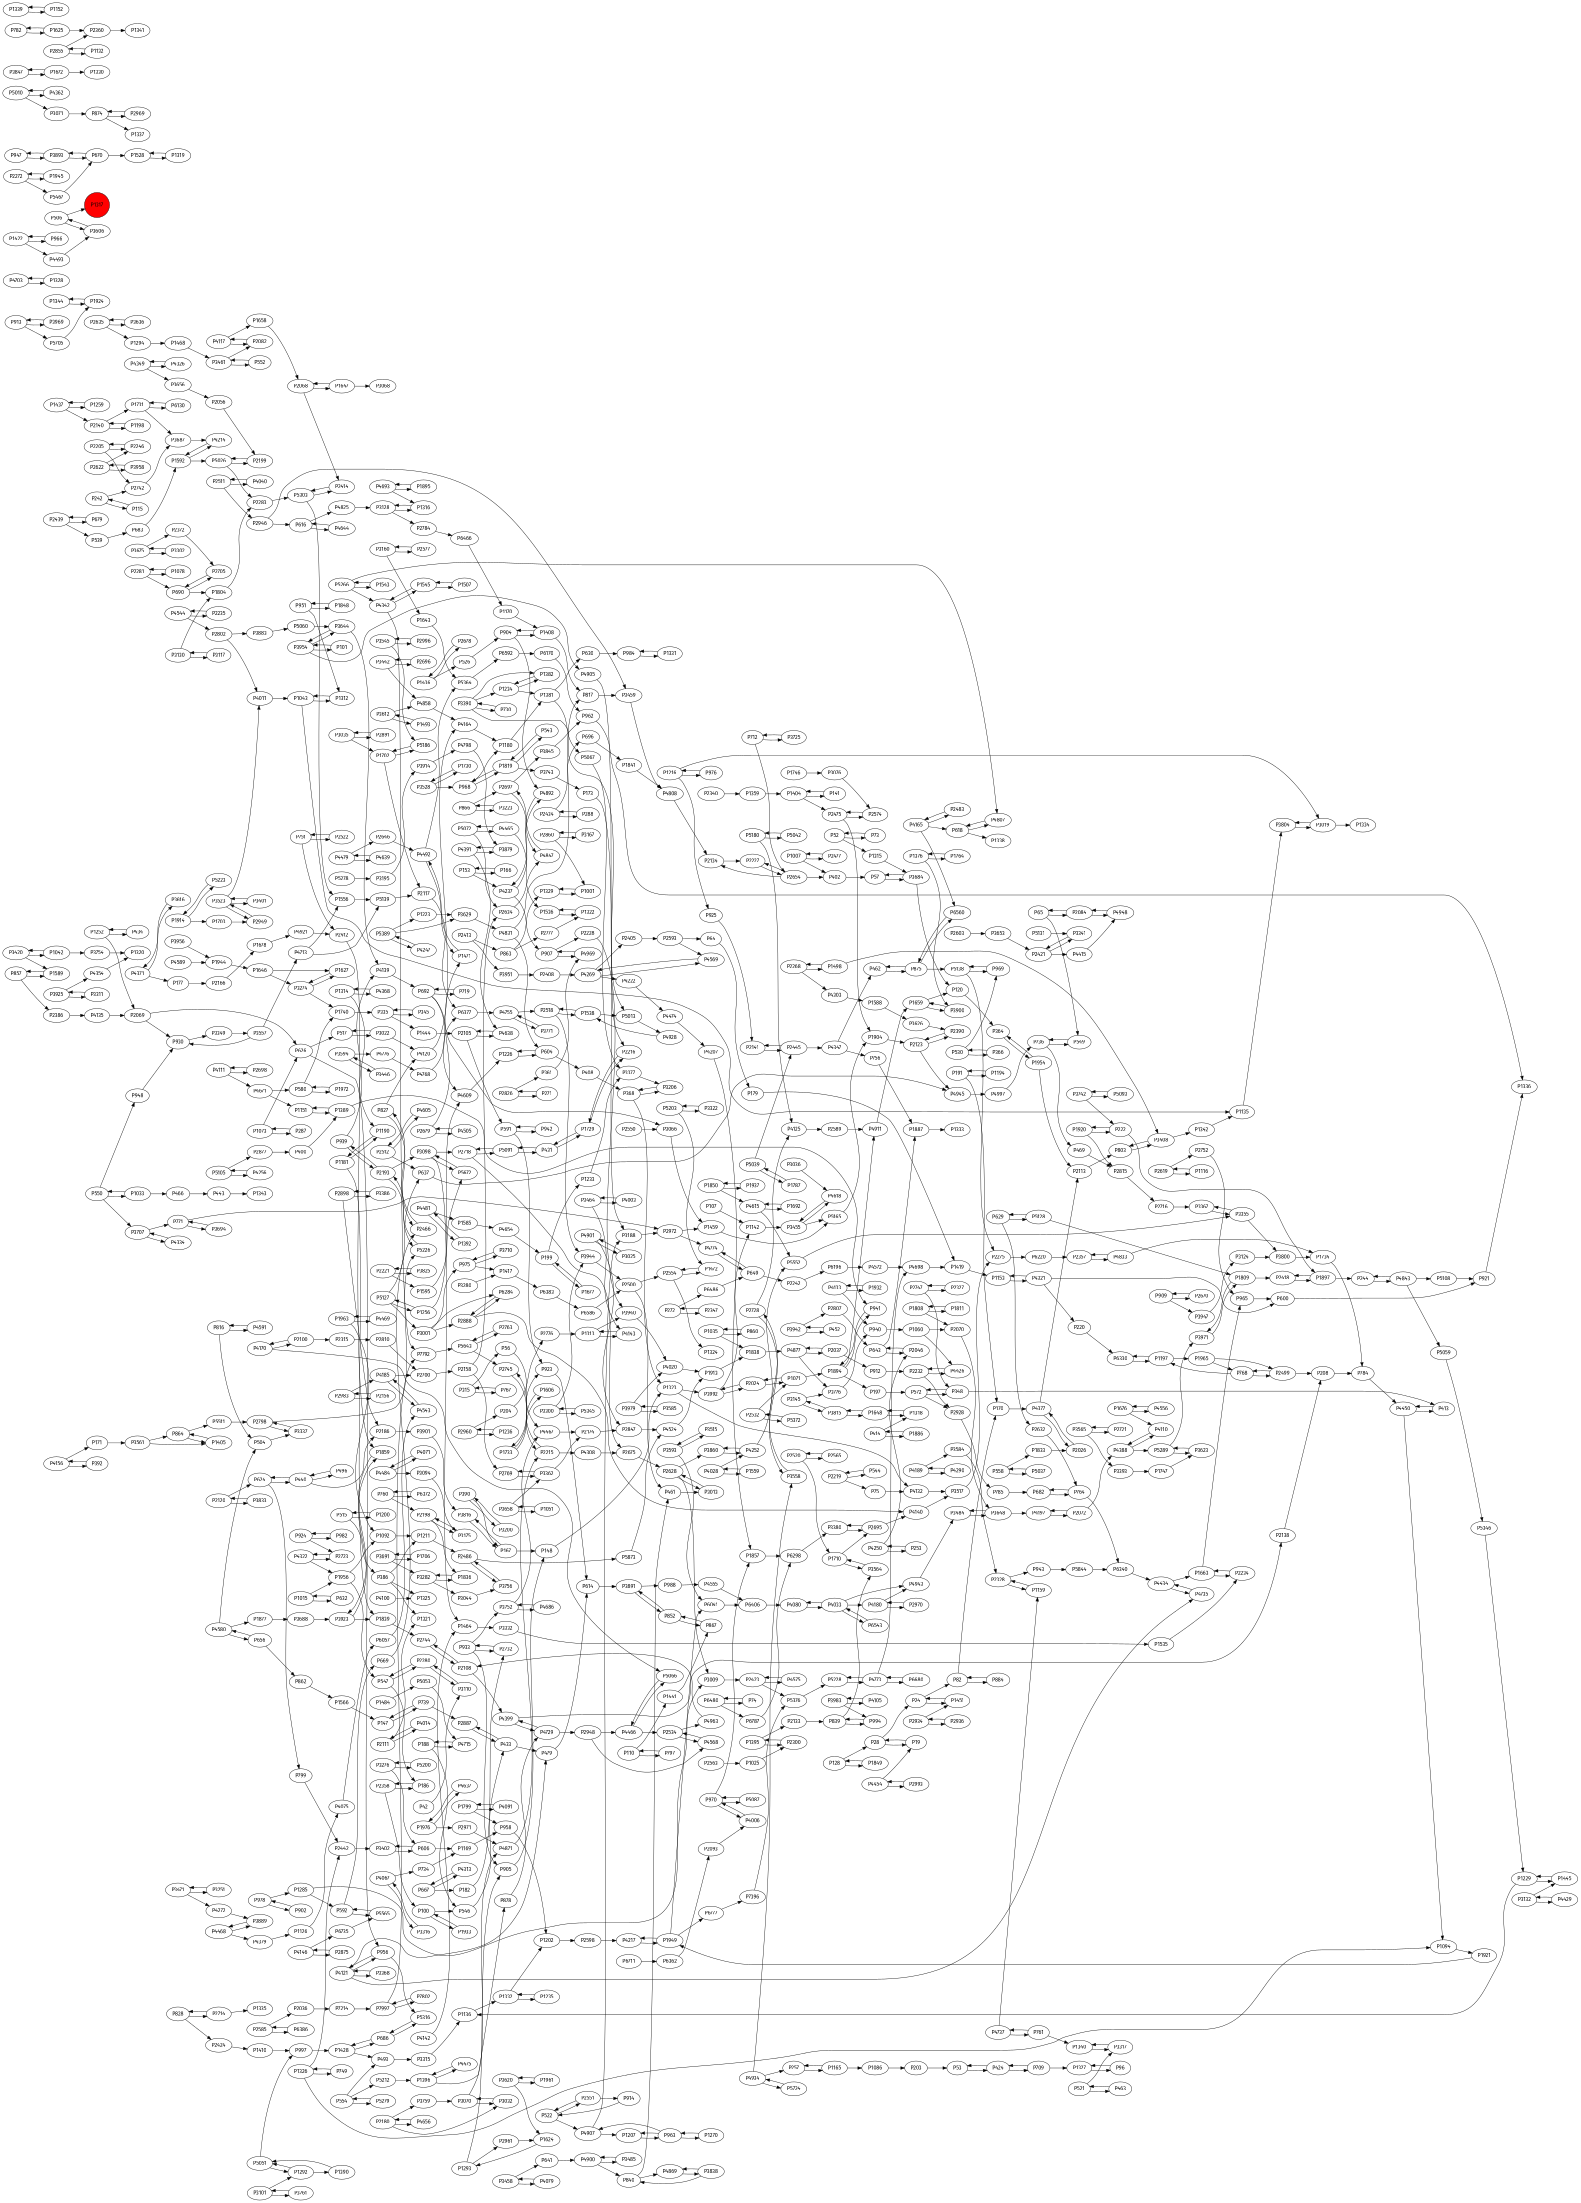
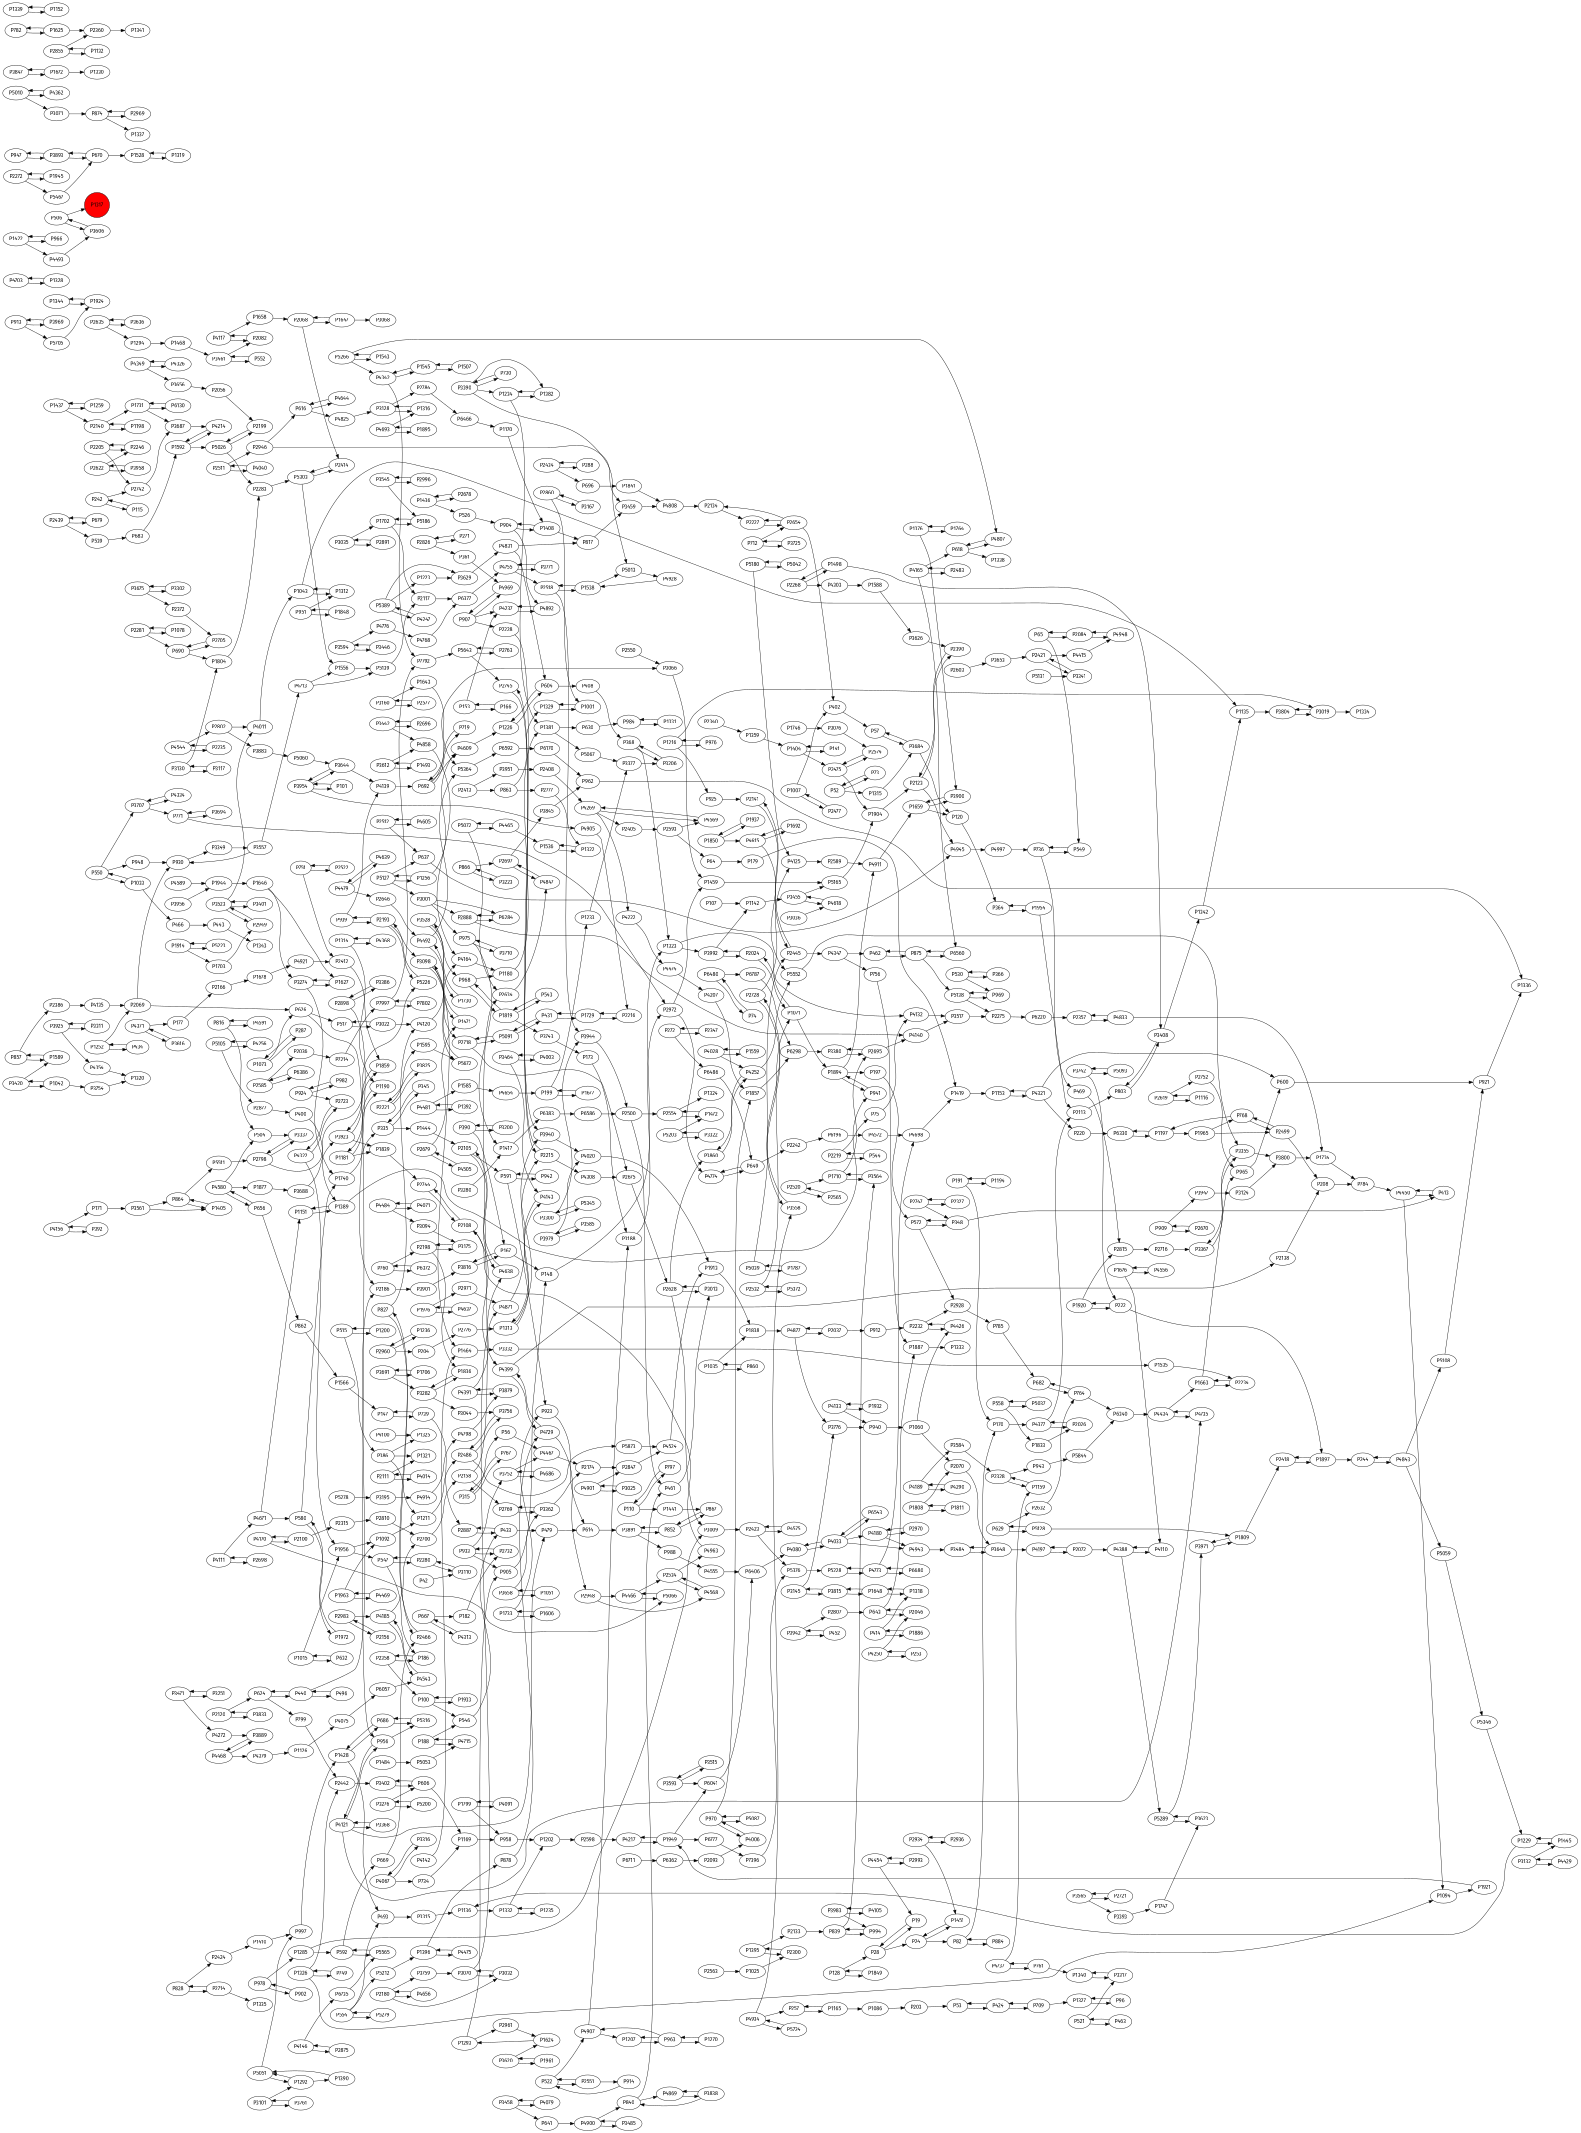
node "P3914": label "P3914" -> "P4914"
edge "P4237" -> "P907": reversed
